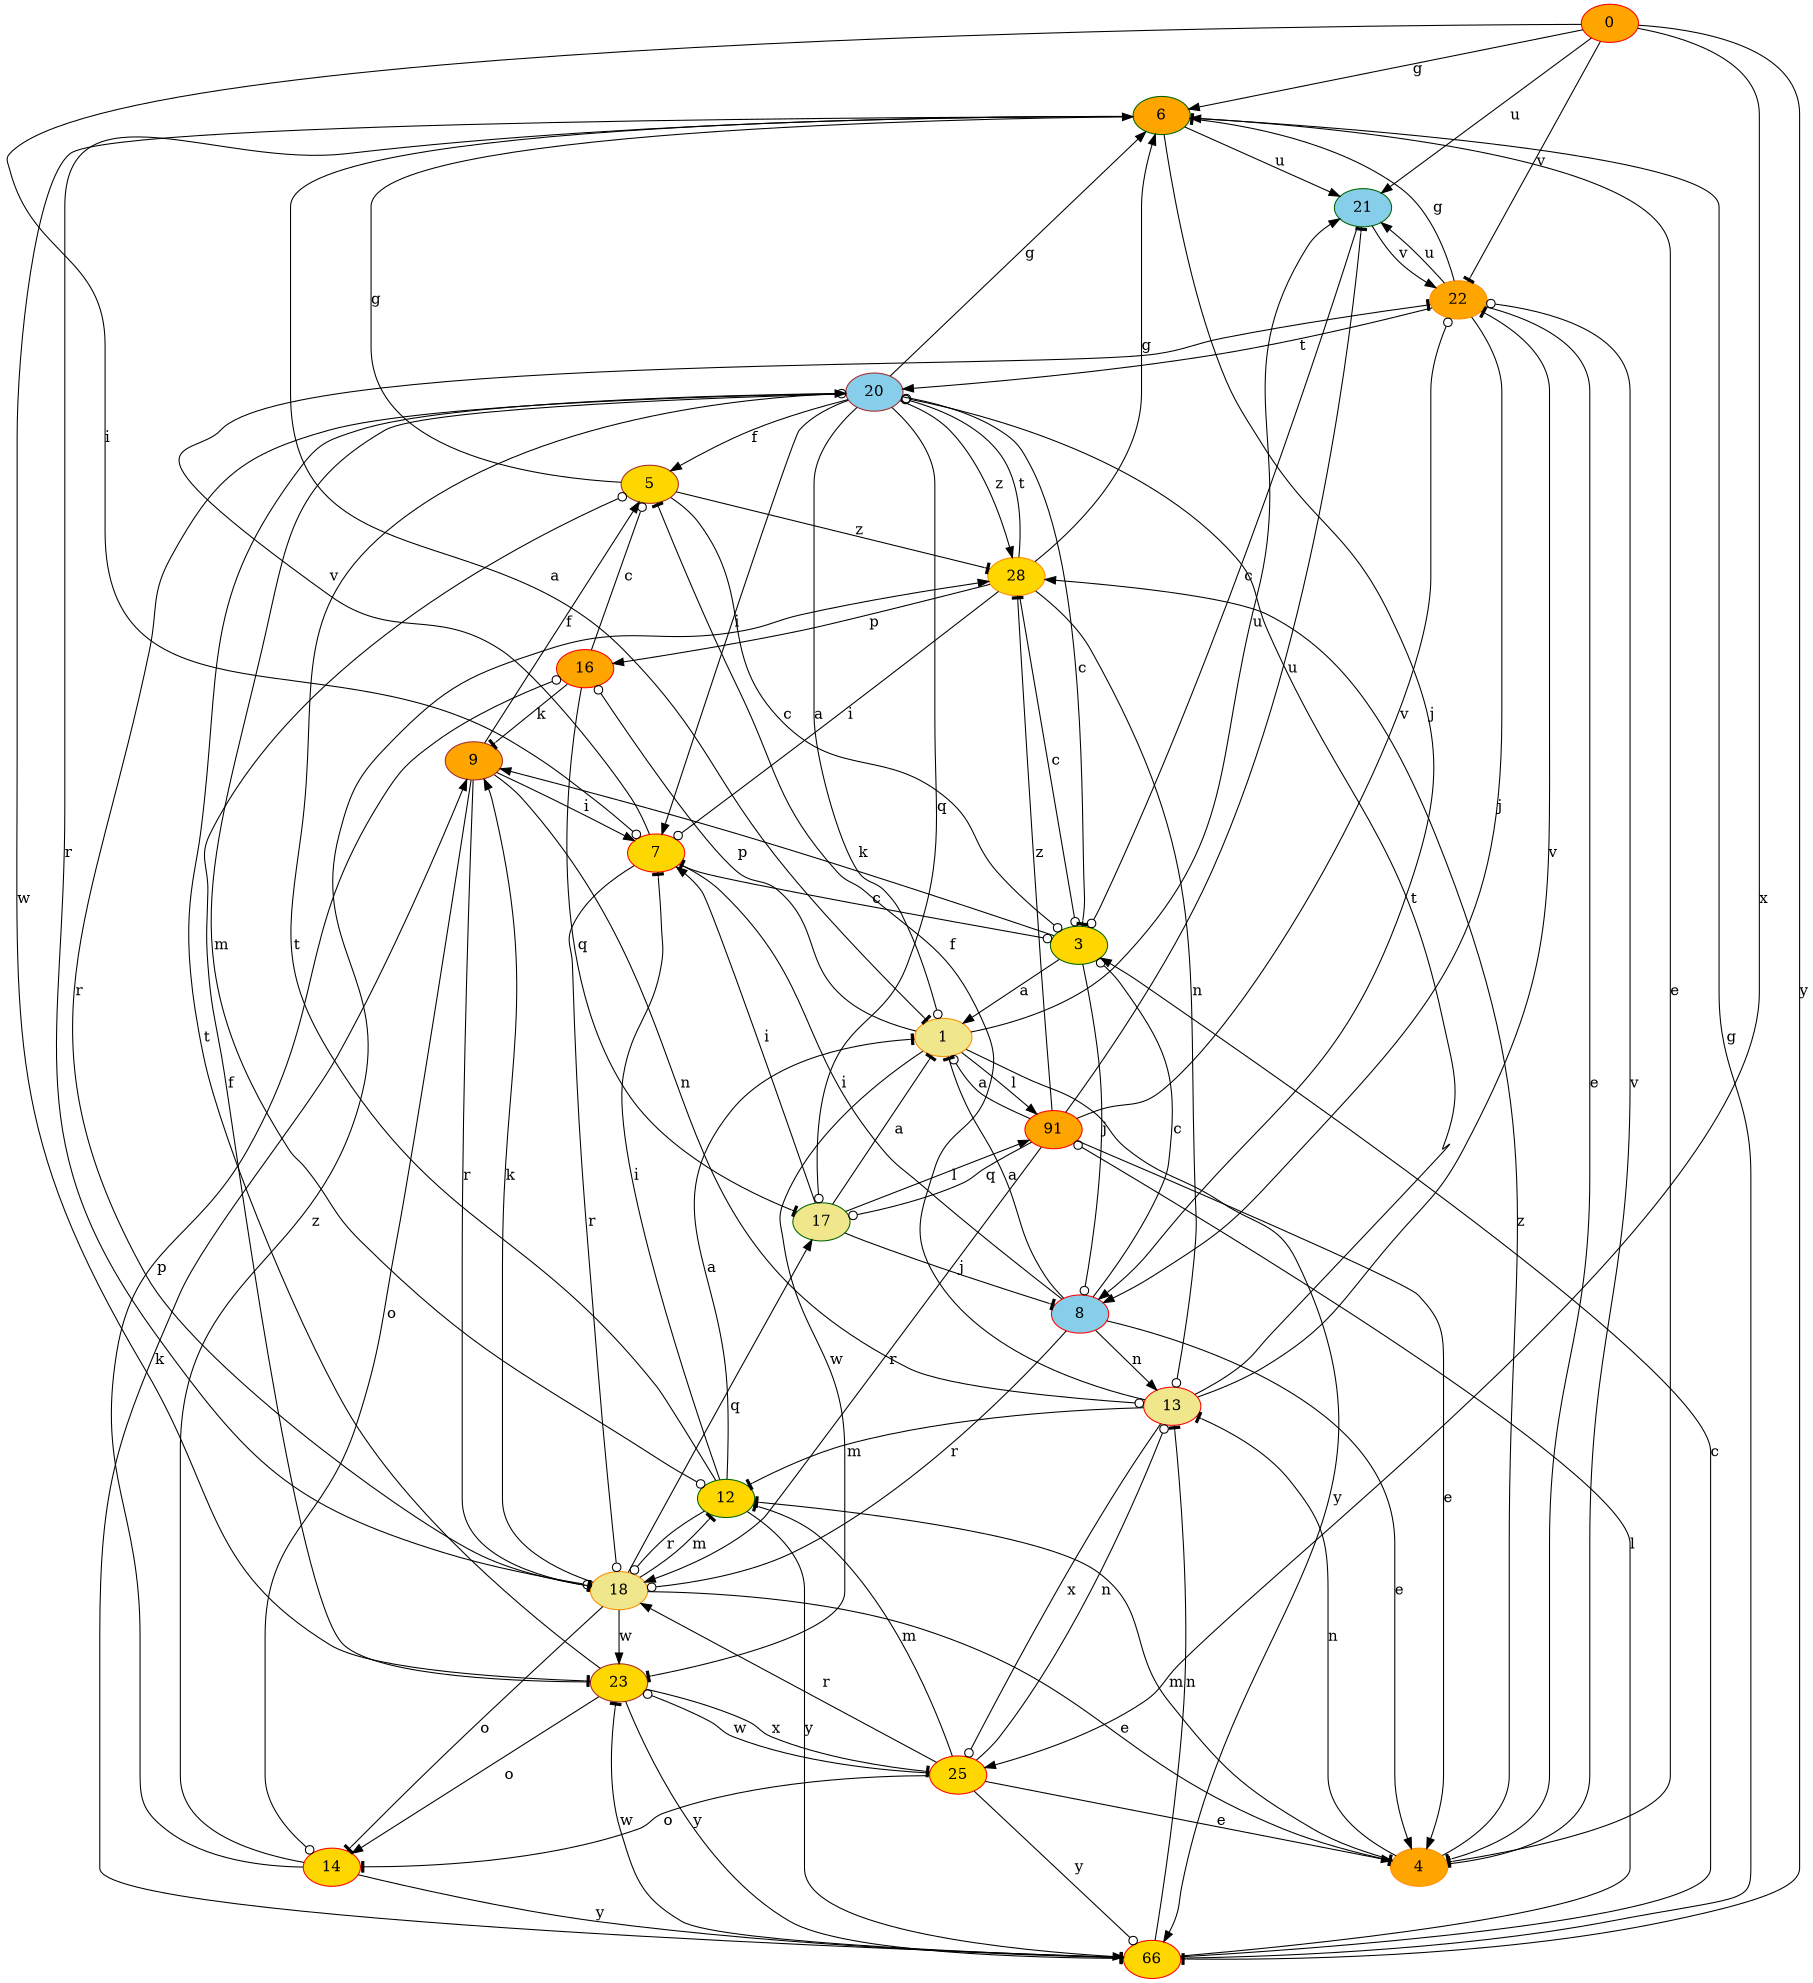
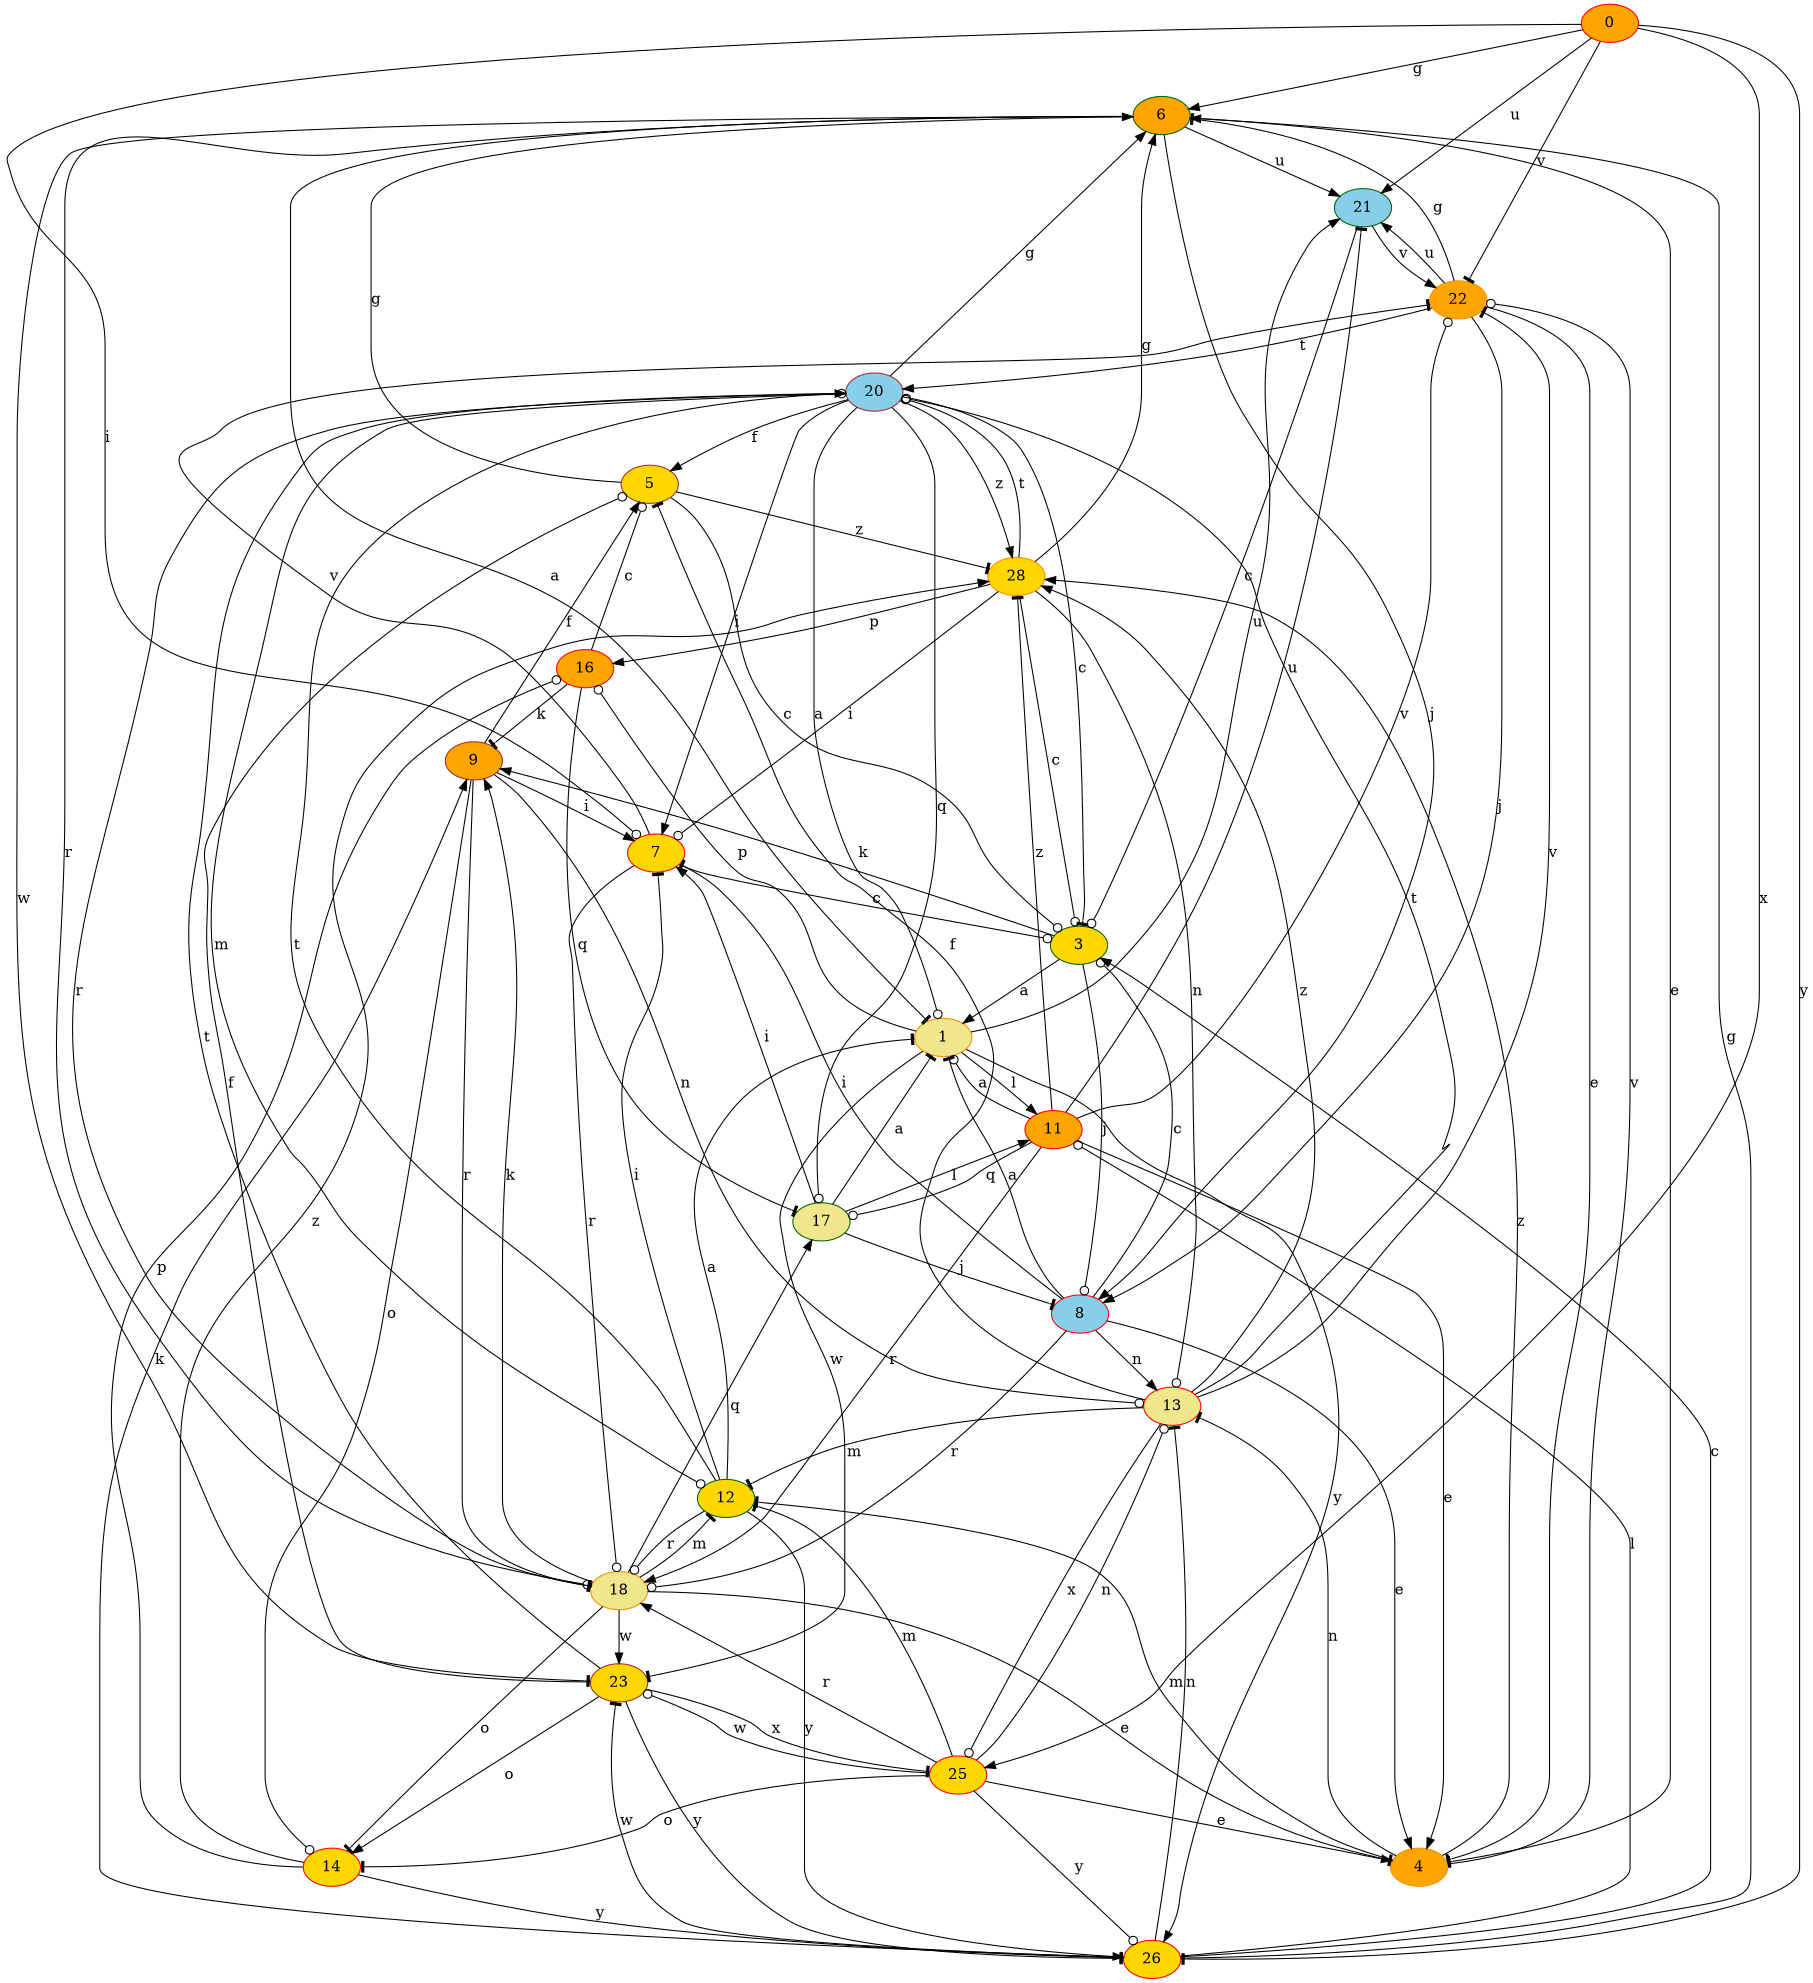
edge "13" -> "28": added, label "z"
node "91": label "91" -> "11"
node "66": label "66" -> "26"
